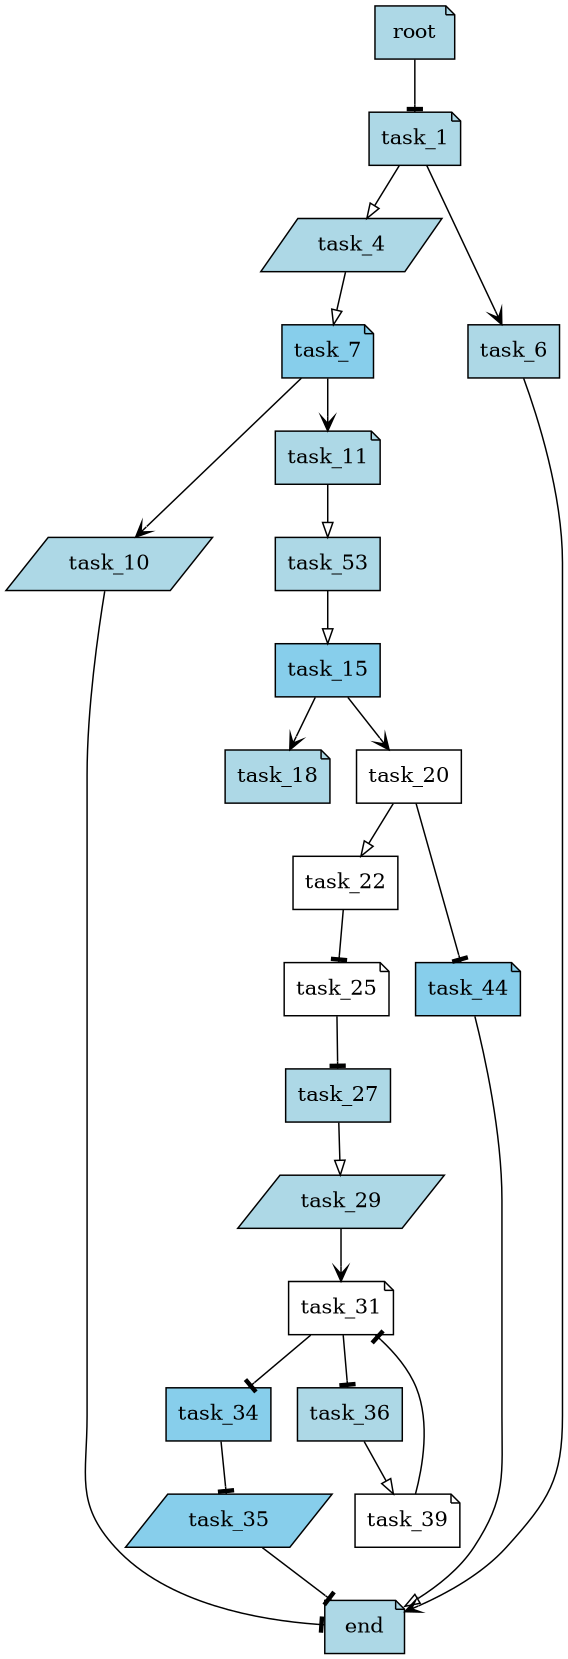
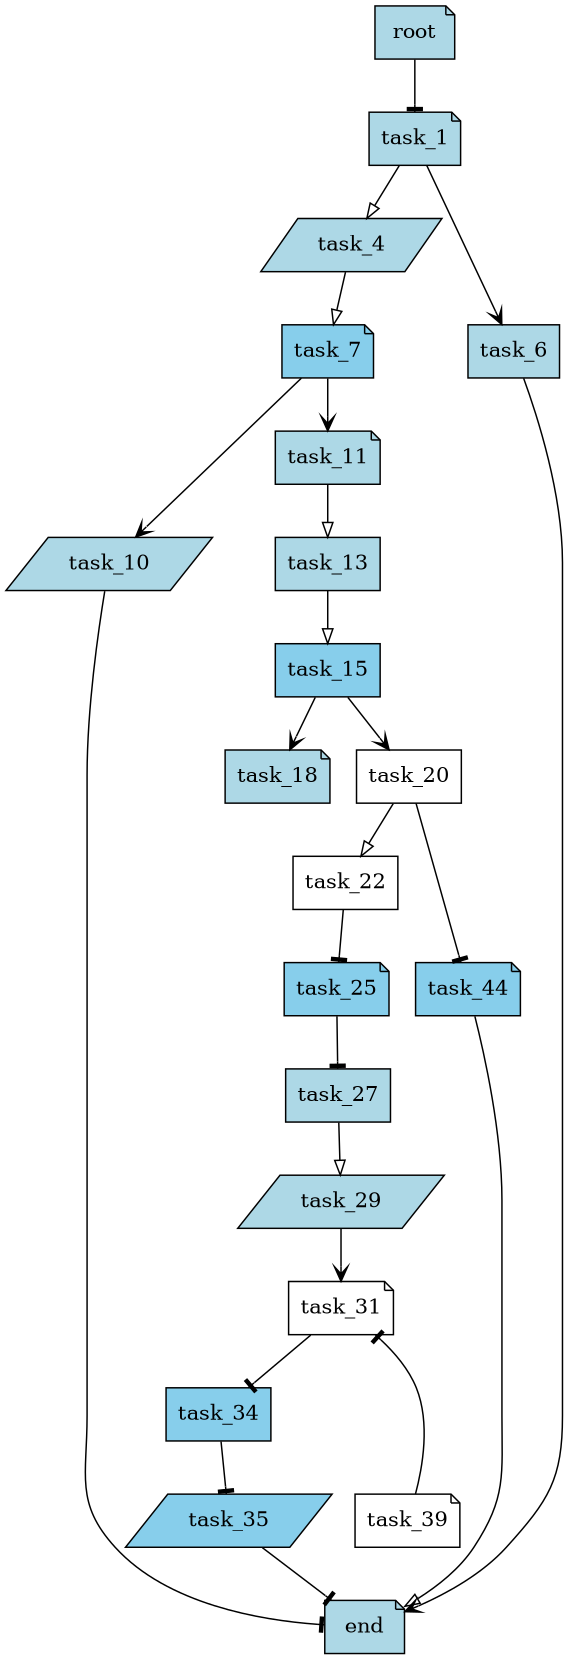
node "task_53": label "task_53" -> "task_13"
node "task_25": fillcolor white -> skyblue
node "task_36": removed
